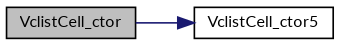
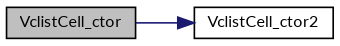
node "VclistCell_ctor5": label "VclistCell_ctor5" -> "VclistCell_ctor2"
